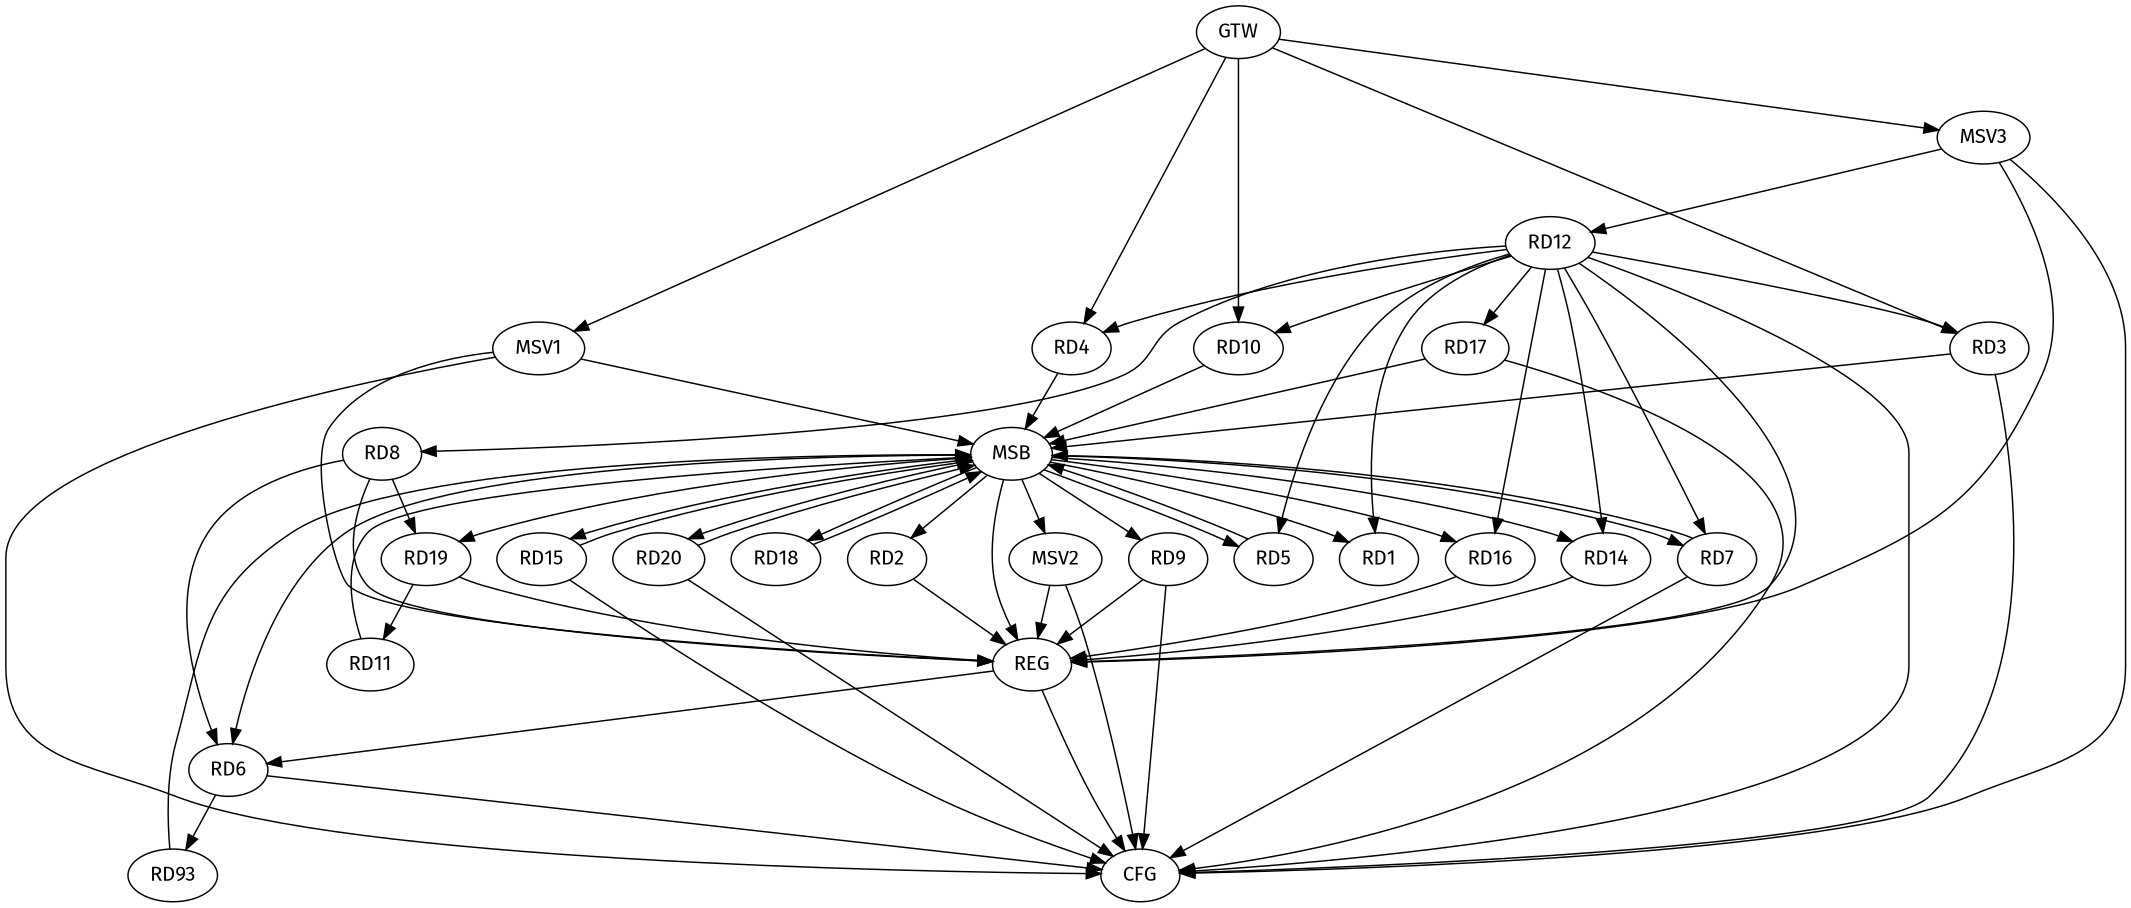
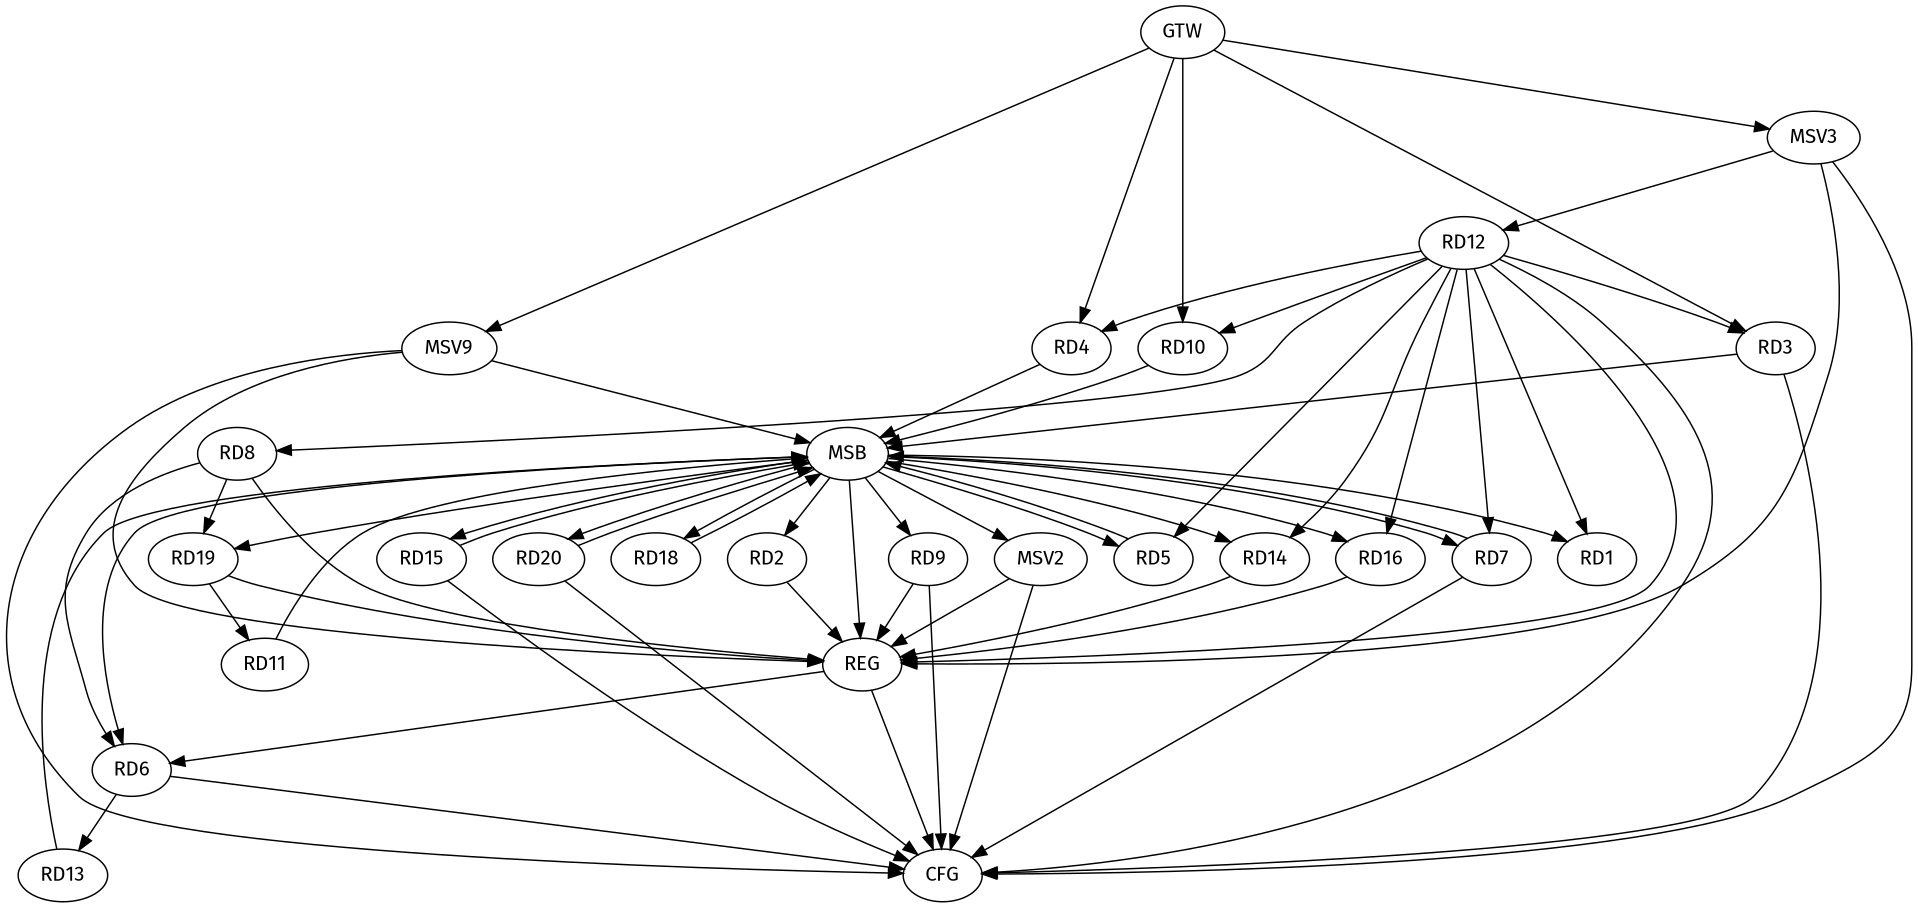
node "MSV1": label "MSV1" -> "MSV9"
node "RD17": removed
node "RD93": label "RD93" -> "RD13"
